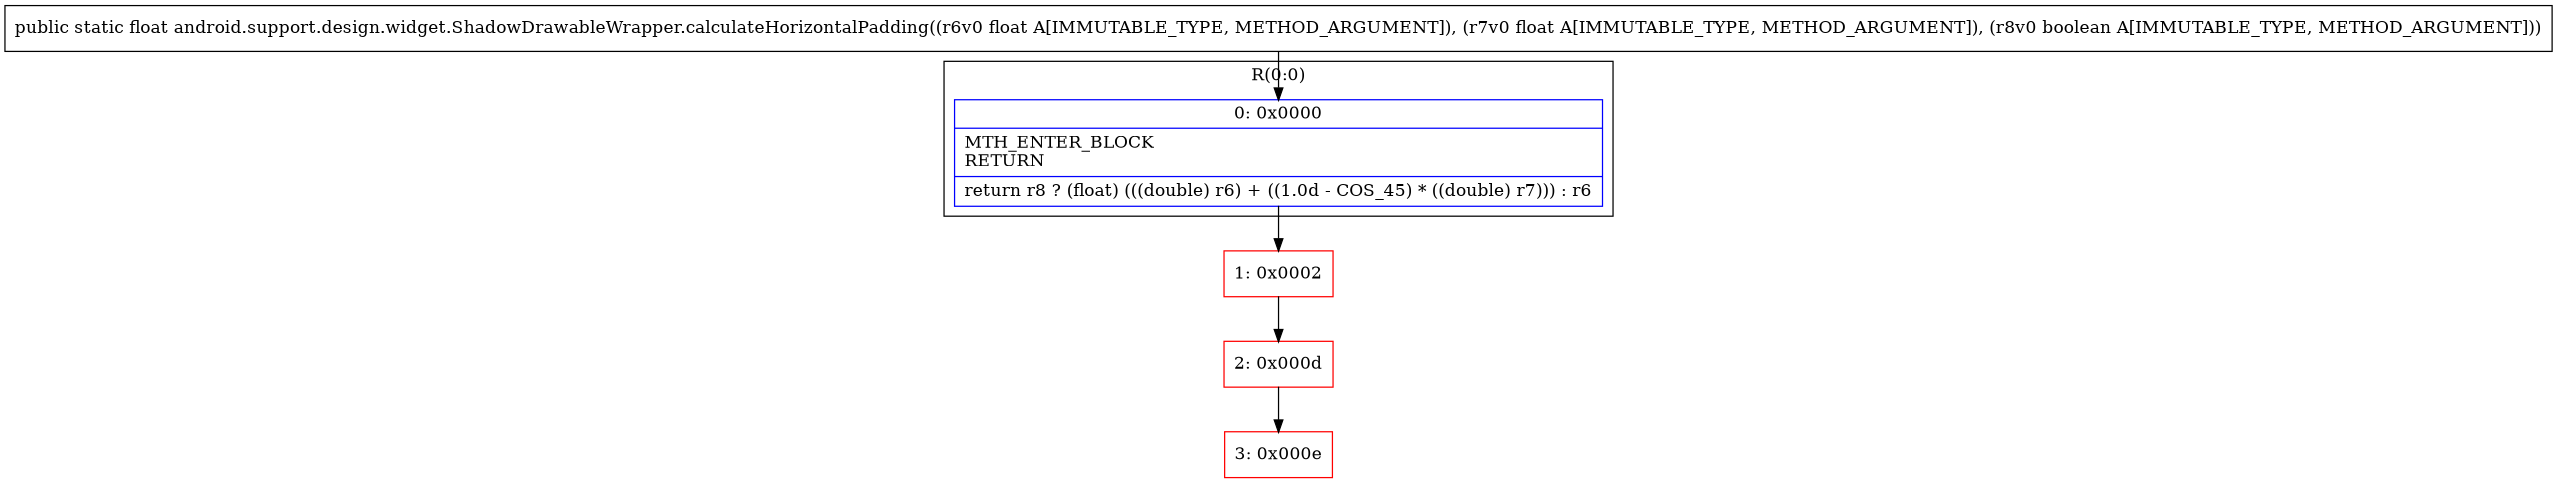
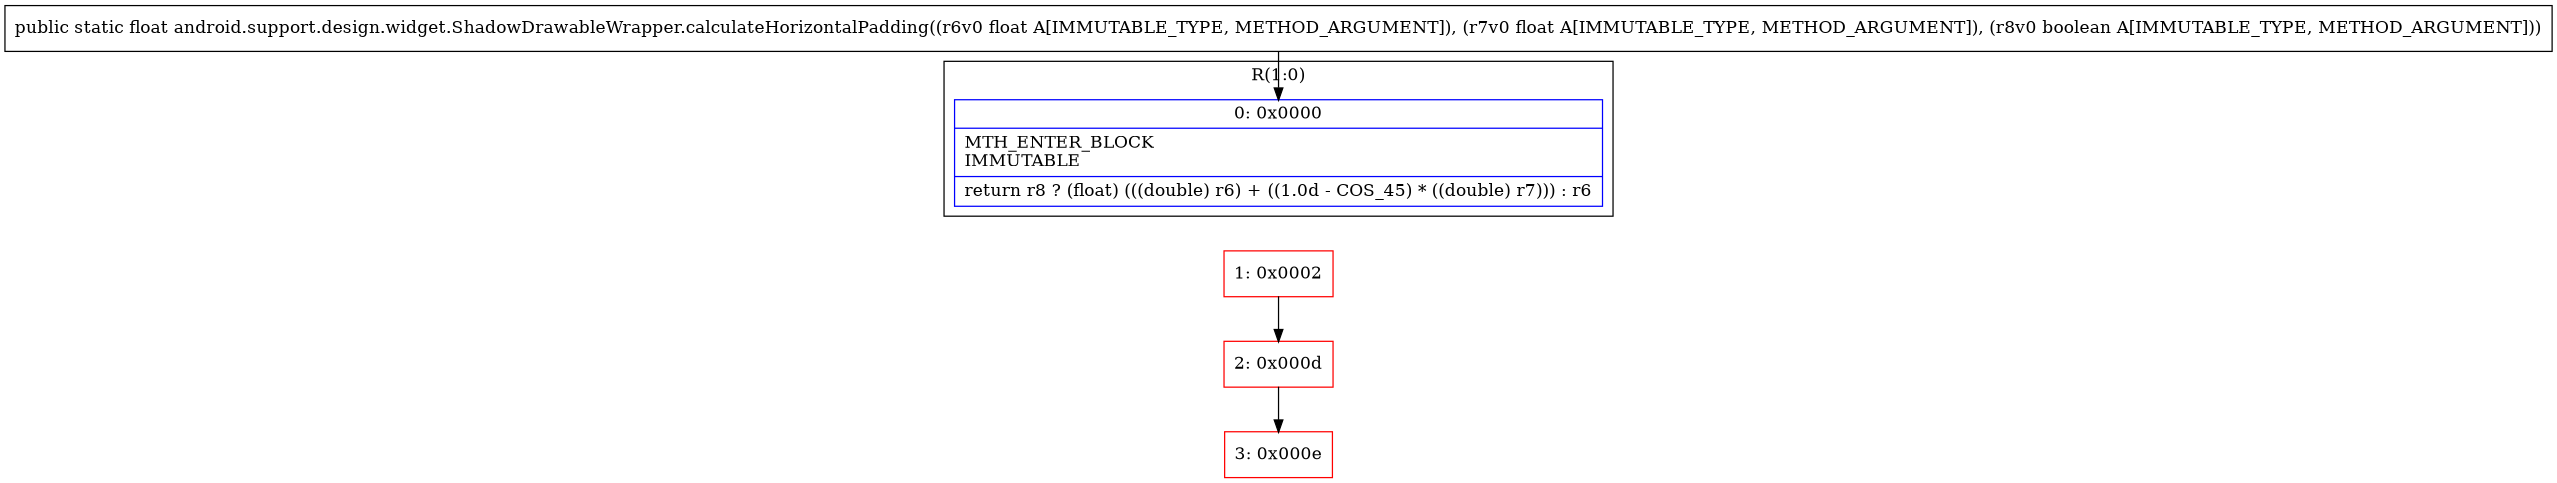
cluster "R(0:0)": label "R(0:0)" -> "R(1:0)"
node "0: 0x0000": text "RETURN" -> "IMMUTABLE"
edge "0: 0x0000" -> "1: 0x0002": removed
